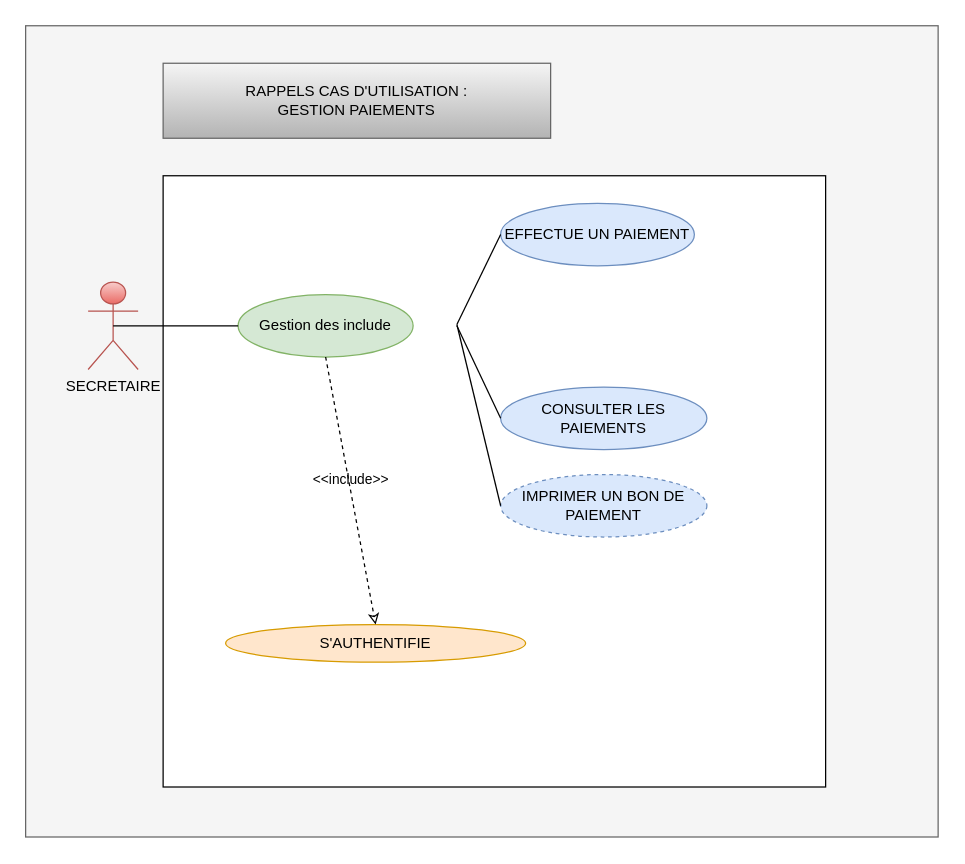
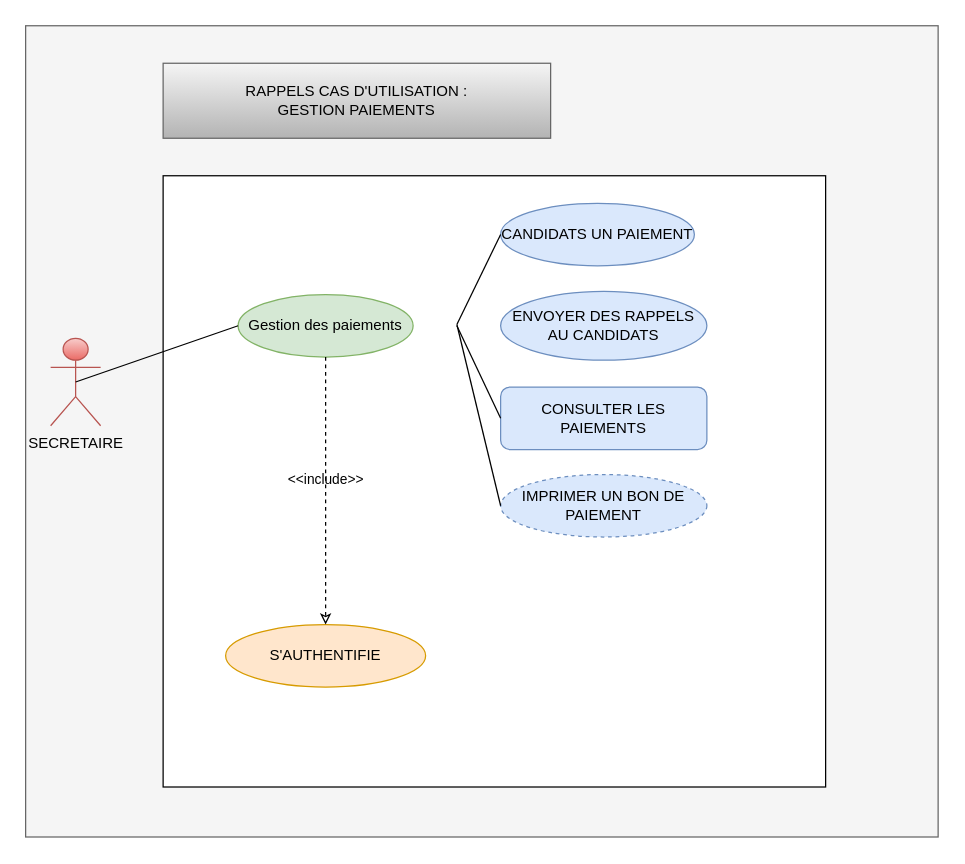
node "EFFECTUE UN PAIEMENT": label "EFFECTUE UN PAIEMENT" -> "CANDIDATS UN PAIEMENT"
node "SECRETAIRE": moved (113, 326) -> (76, 382)
node "Gestion des include": label "Gestion des include" -> "Gestion des paiements"
node "ENVOYER DES RAPPELS AU CANDIDATS": added
node "CONSULTER LES PAIEMENTS": shape ellipse -> rounded rectangle
node "S'AUTHENTIFIE": size 300x38 -> 200x63
